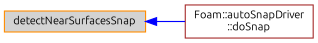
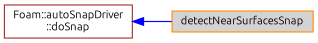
edge "Foam::autoSnapDriver ::doSnap" -> "detectNearSurfacesSnap": reversed
